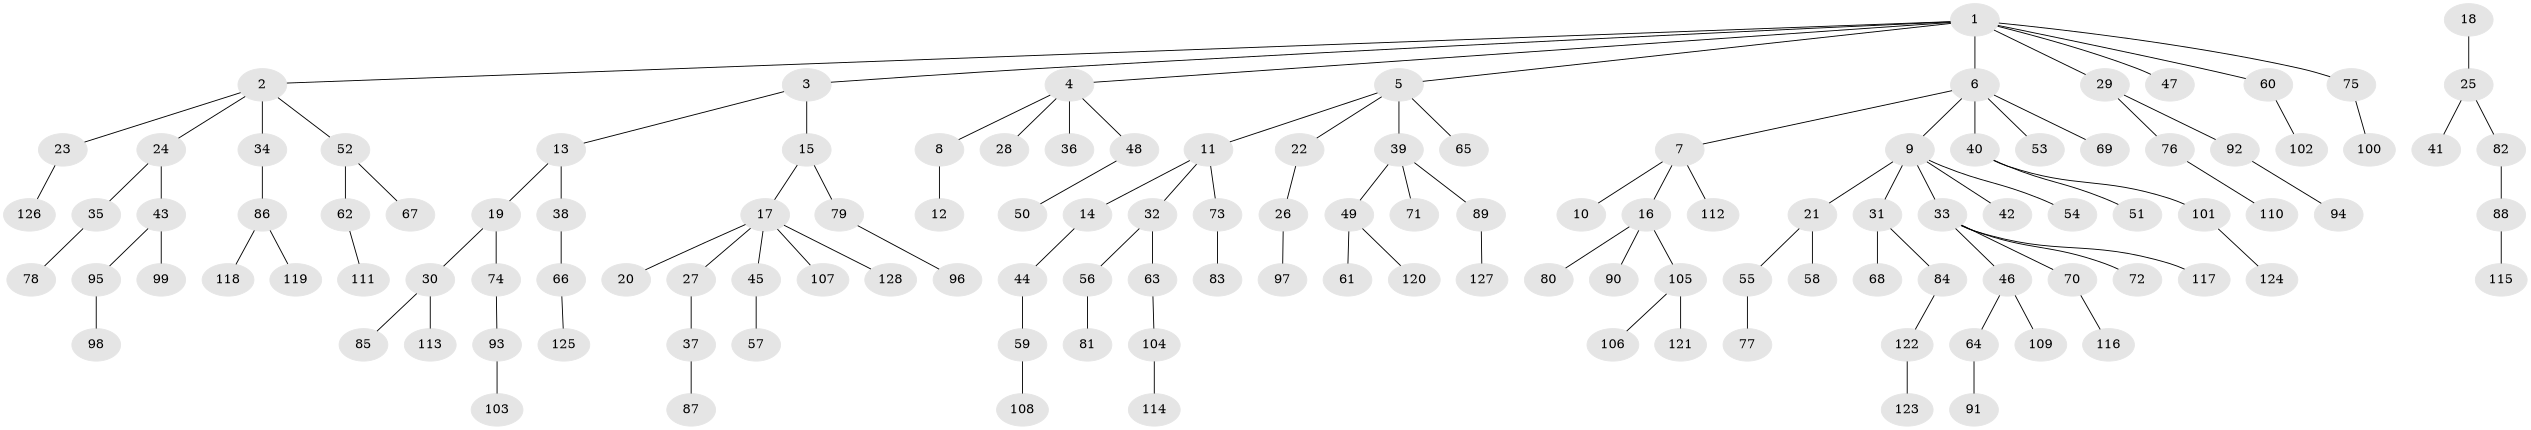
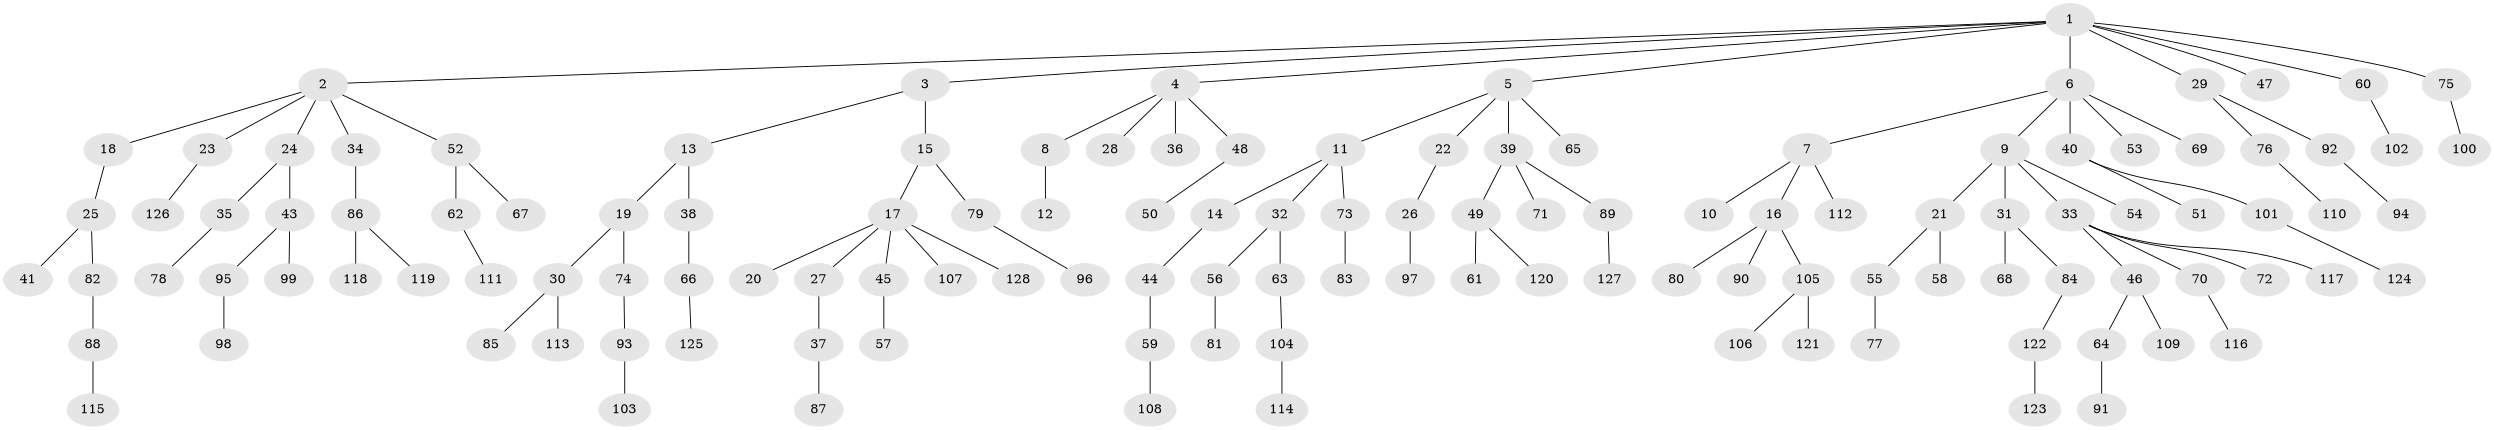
edge "2" -- "18": added
node "42": removed
